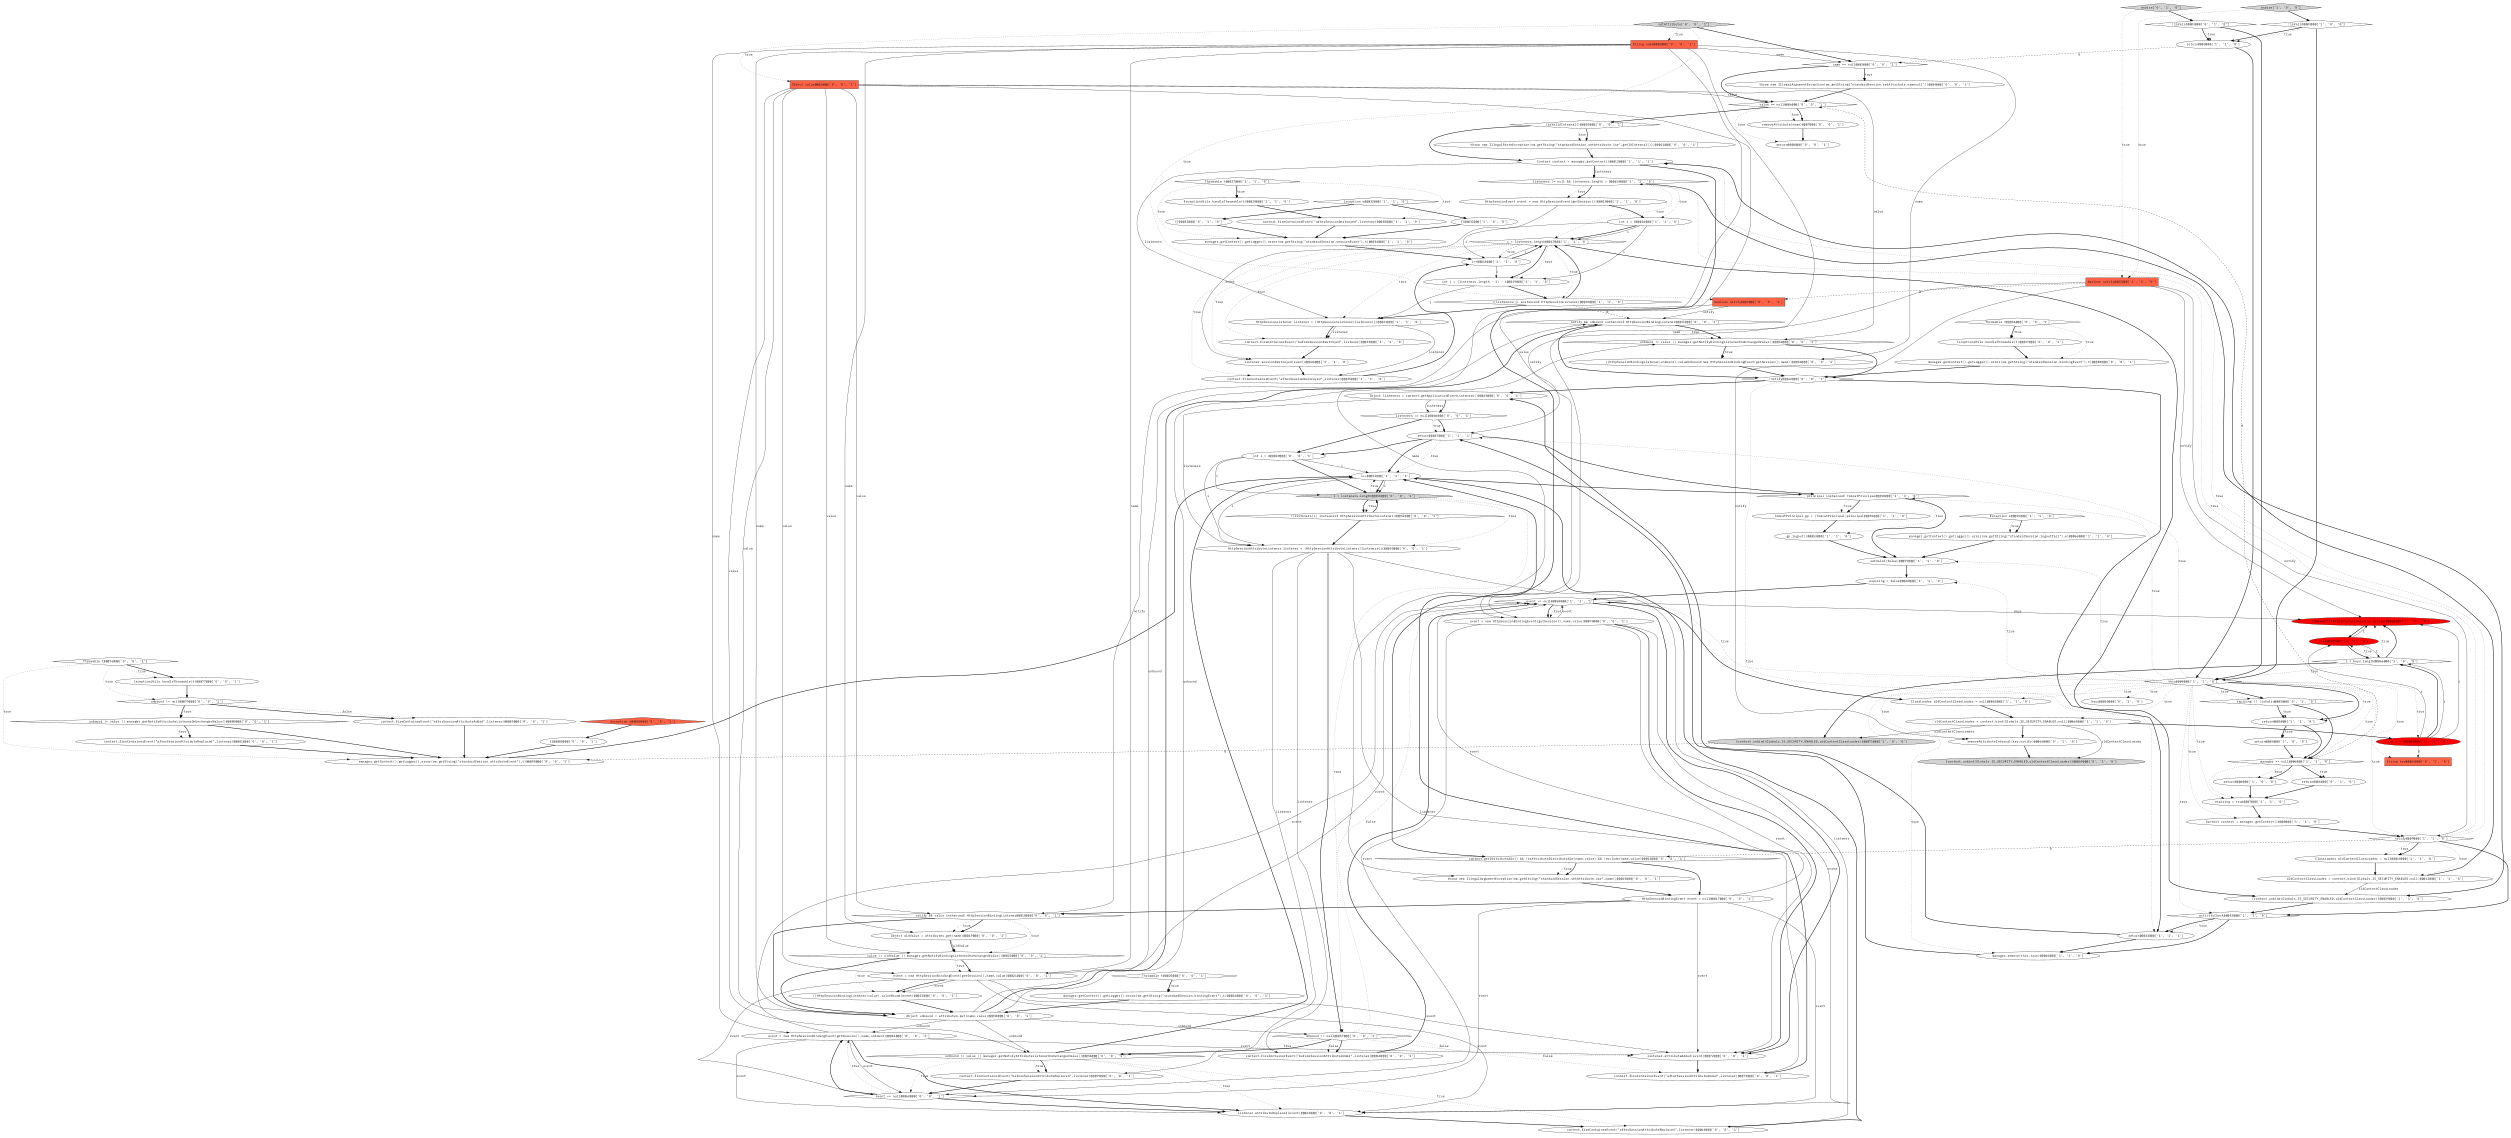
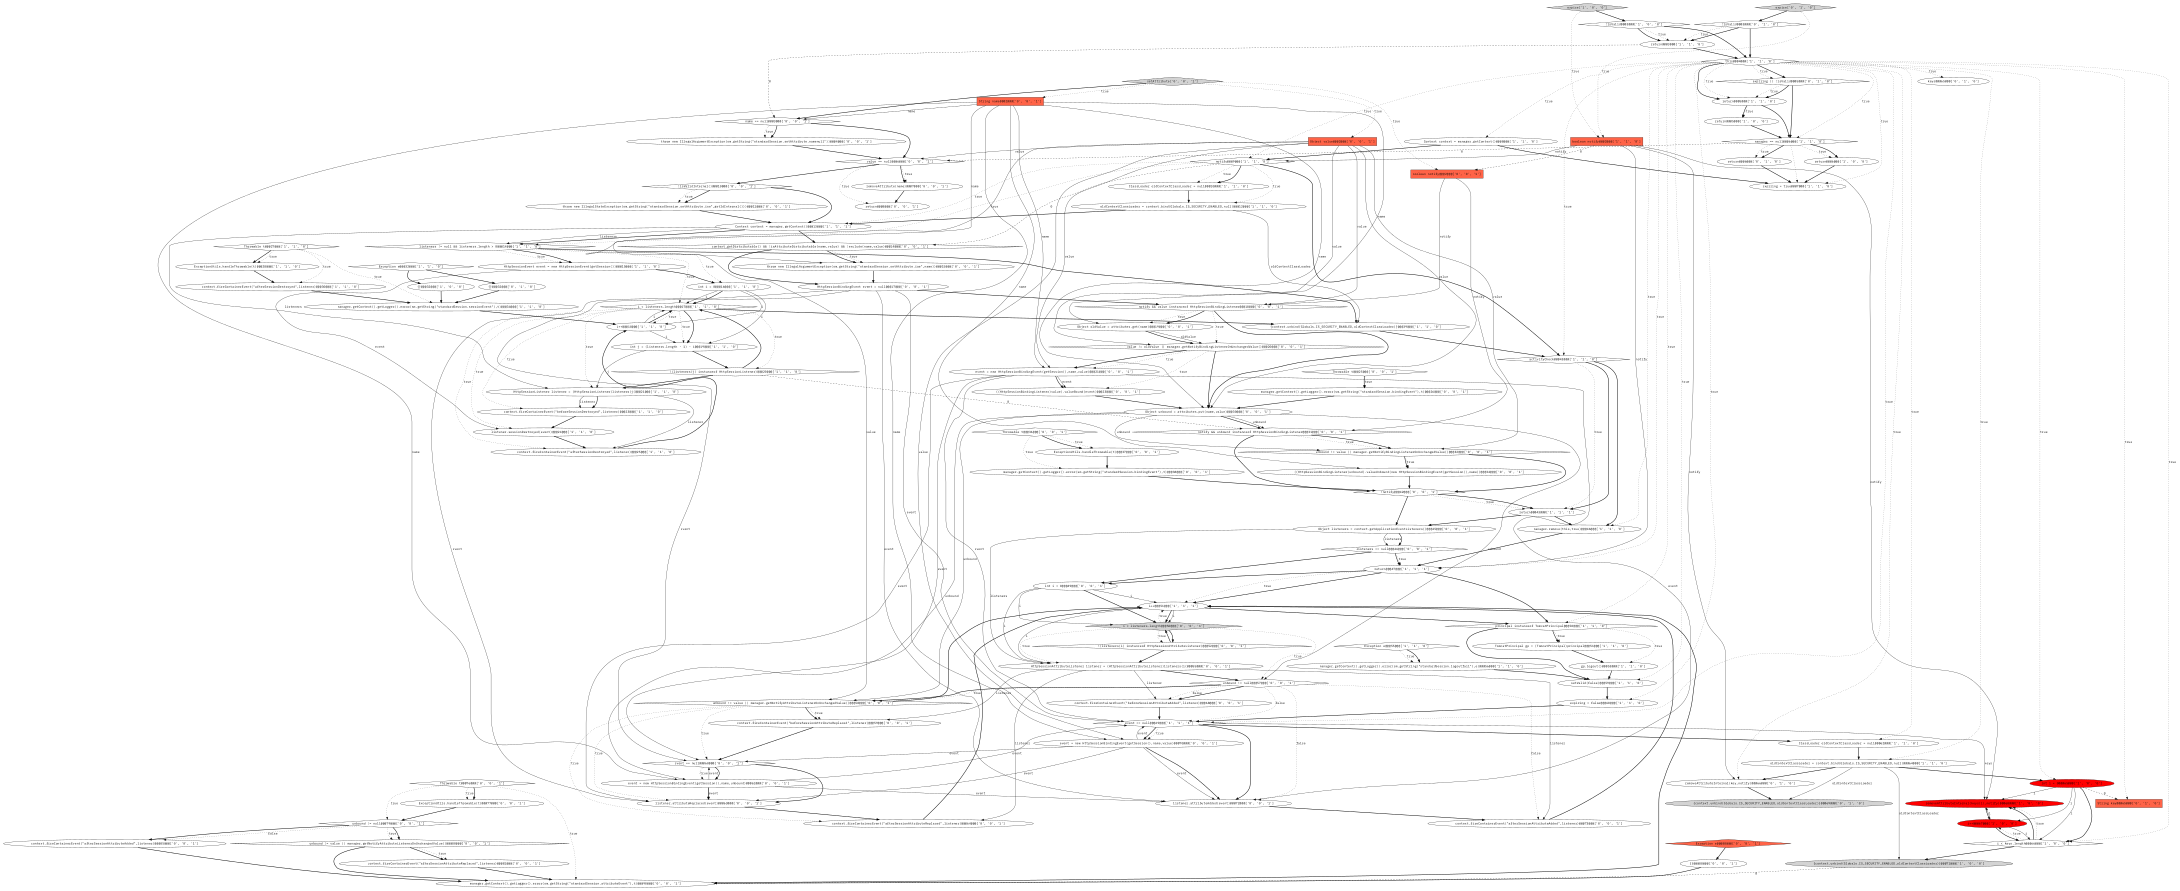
edge "i < listeners.length@@@17@@@['1', '1', '0']" -> "i++@@@18@@@['1', '1', '0']": style dashed -> dotted
edge "i < keys.length@@@66@@@['1', '0', '0']" -> "this@@@4@@@['1', '1', '0']": reversed
edge "expiring = true@@@7@@@['1', '1', '0']" -> "Context context = manager.getContext()@@@8@@@['1', '1', '0']": reversed
